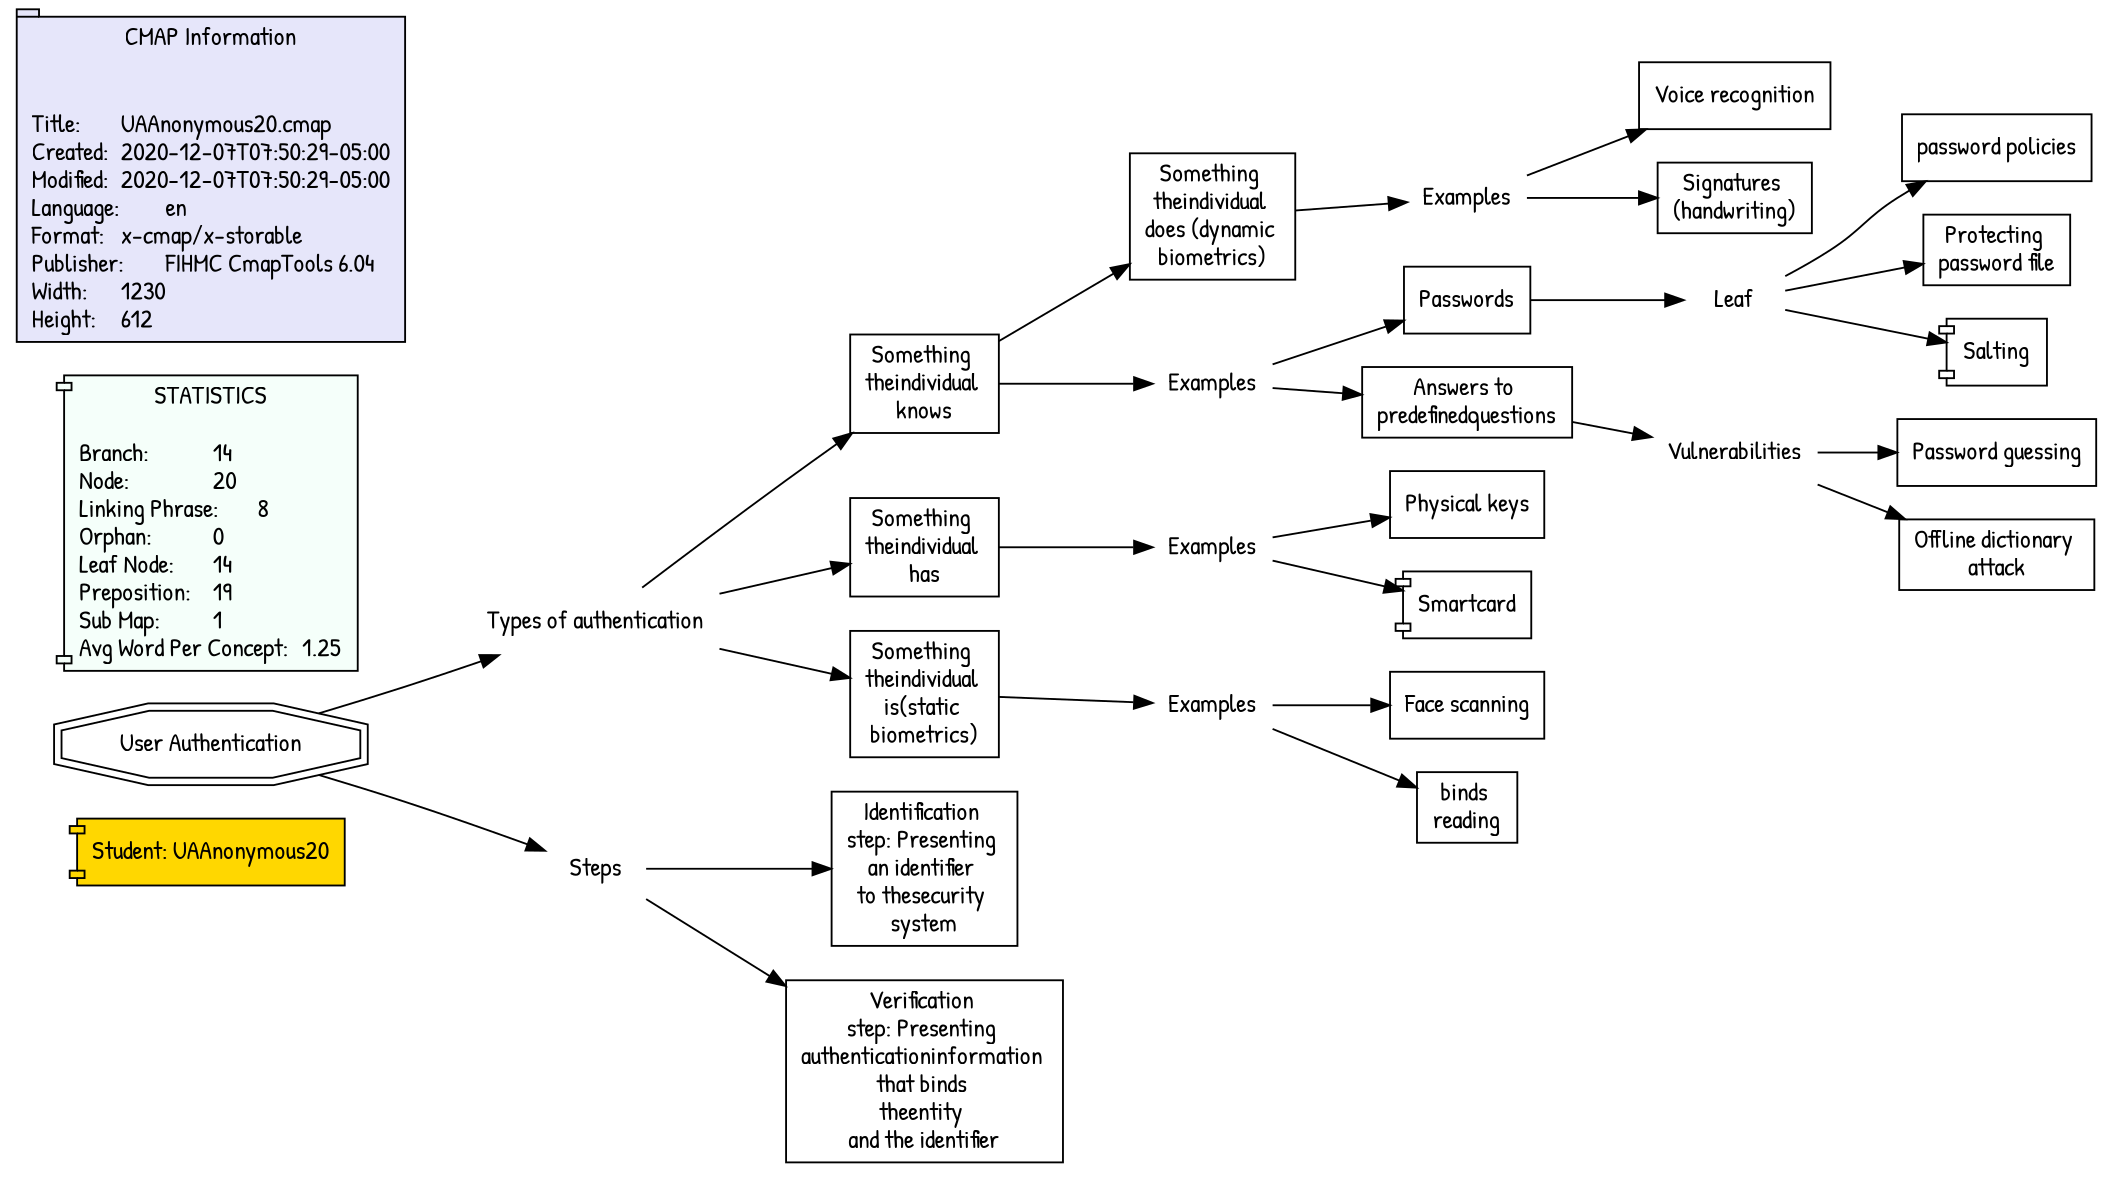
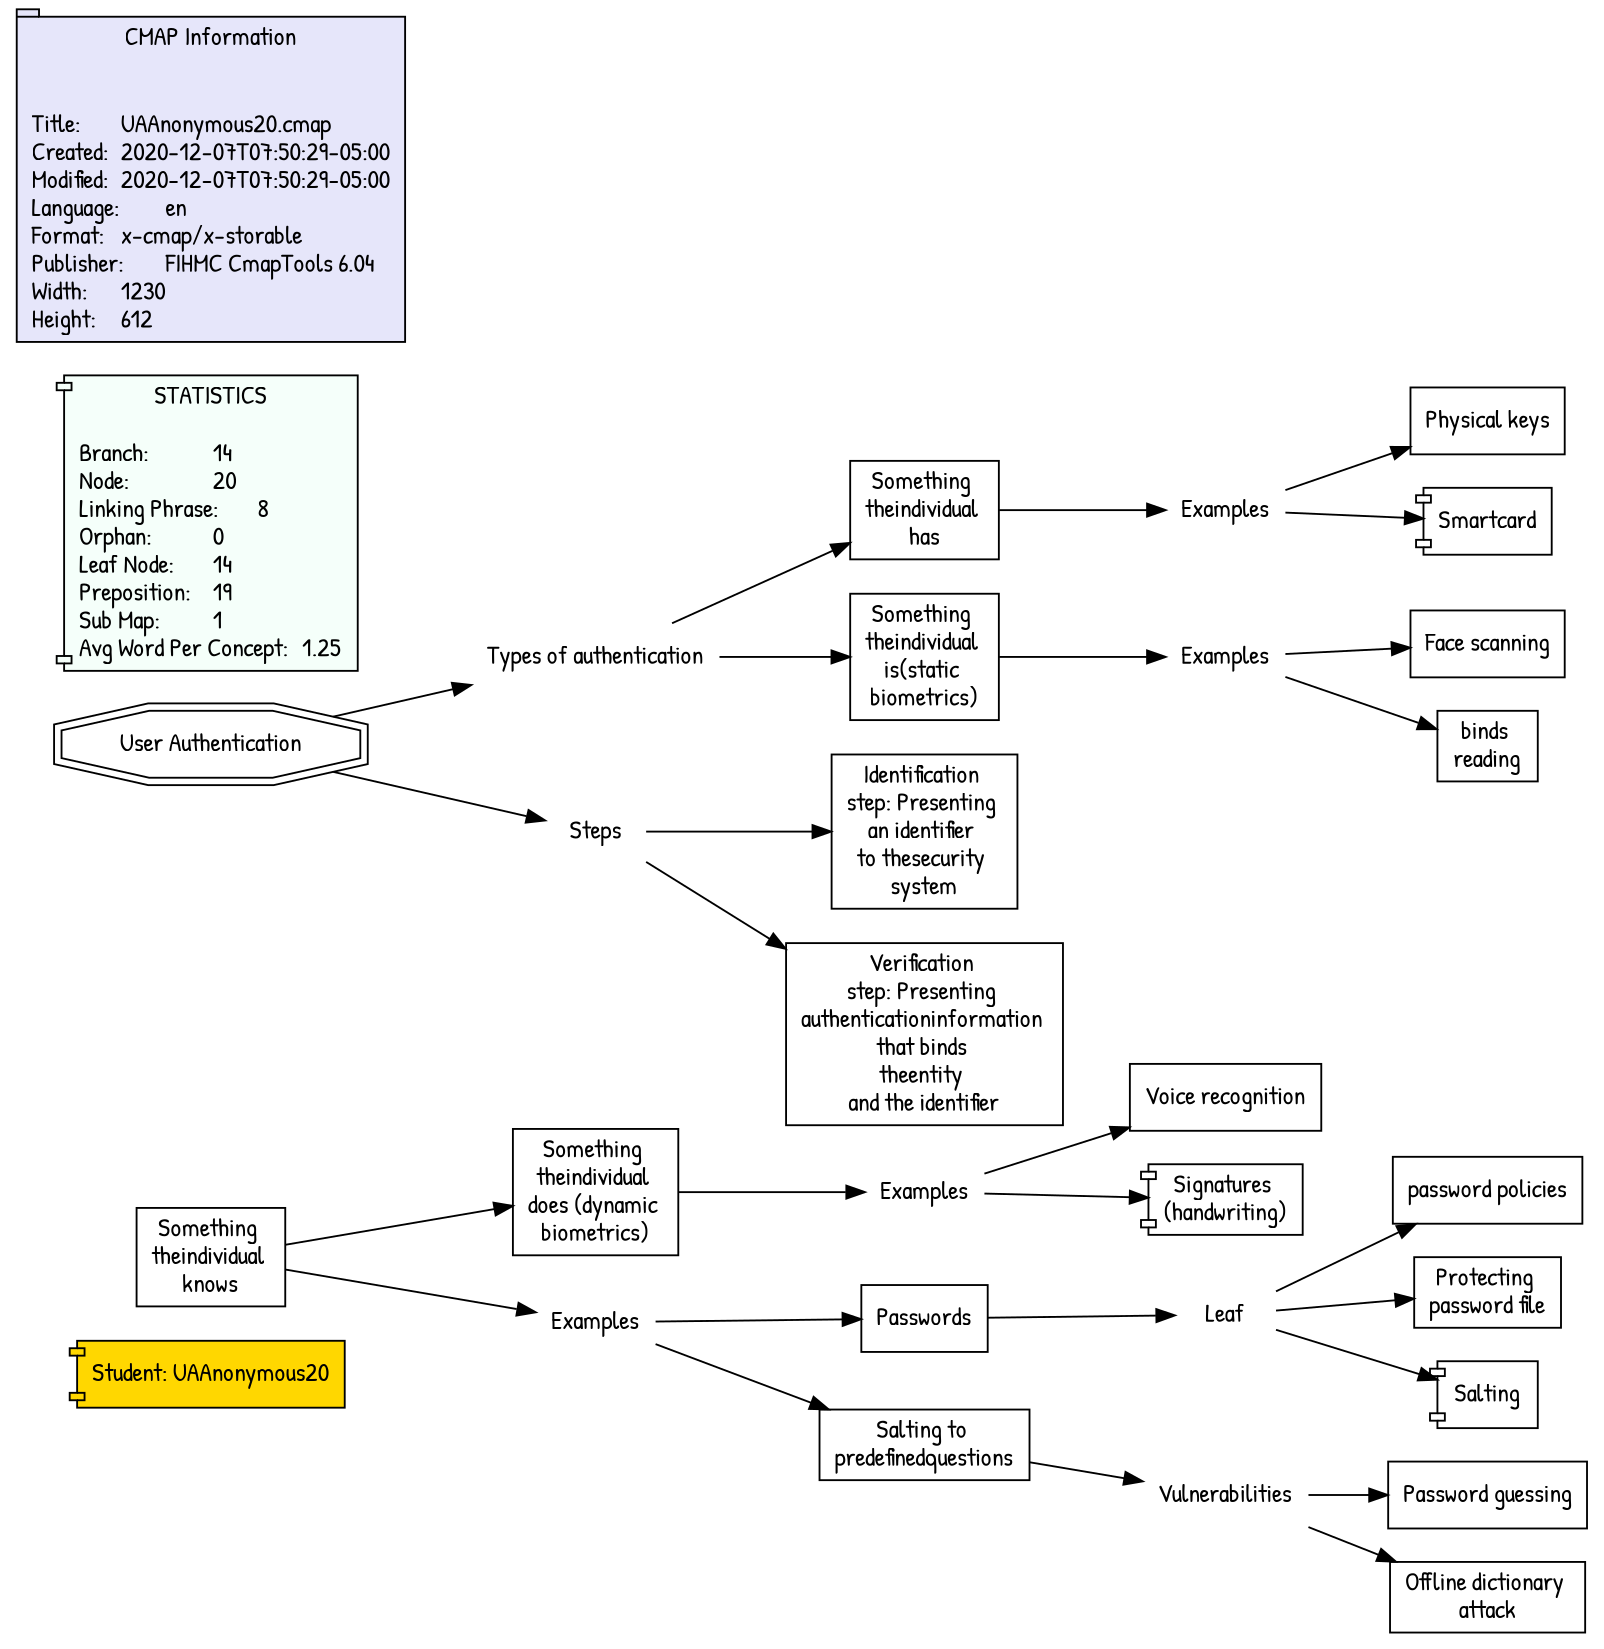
node "Signatures (handwriting)": shape box -> component
node "Answers to predefinedquestions": label "Answers to predefinedquestions" -> "Salting to predefinedquestions"
edge "Types of authentication" -> "Something theindividual knows": removed
